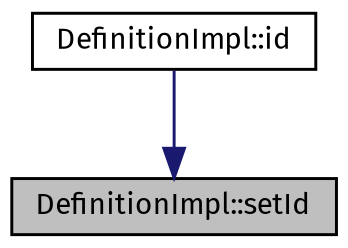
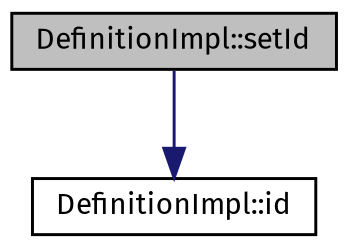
edge "DefinitionImpl::id" -> "DefinitionImpl::setId": reversed
